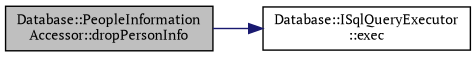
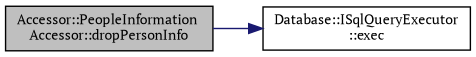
node "Database::PeopleInformation Accessor::dropPersonInfo": label "Database::PeopleInformation Accessor::dropPersonInfo" -> "Accessor::PeopleInformation Accessor::dropPersonInfo"
